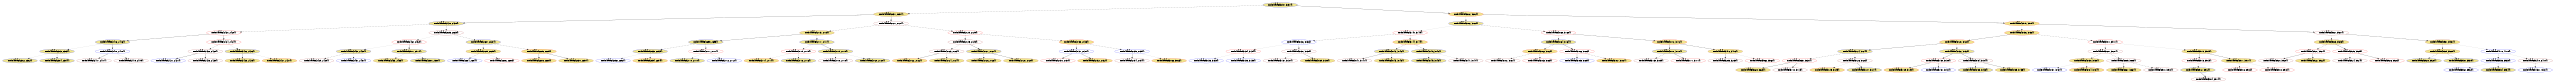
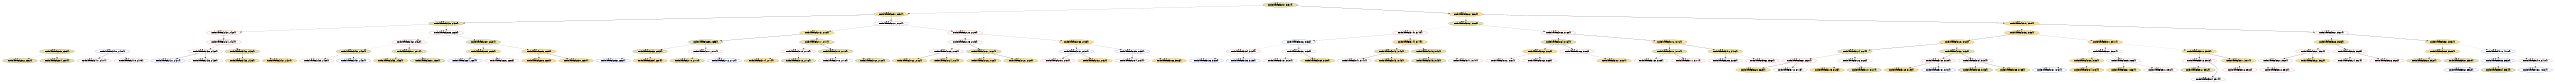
node "Node{data=[2416, 2416]}": removed
node "Node{data=[3911, 3911]}": fillcolor white -> khaki
node "Node{data=[3165, 3165]}": removed
edge "Node{data=[3912, 3912]}" -> "Node{data=[3914, 3914]}": now "Node{data=[3913, 3913]}" -> "Node{data=[3914, 3914]}"
